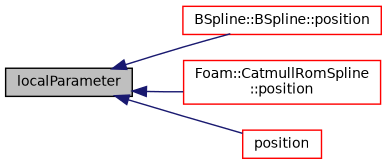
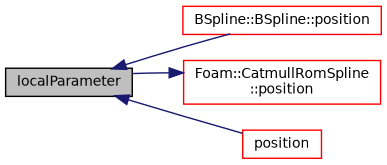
edge "Foam::CatmullRomSpline ::position" -> "localParameter": reversed
